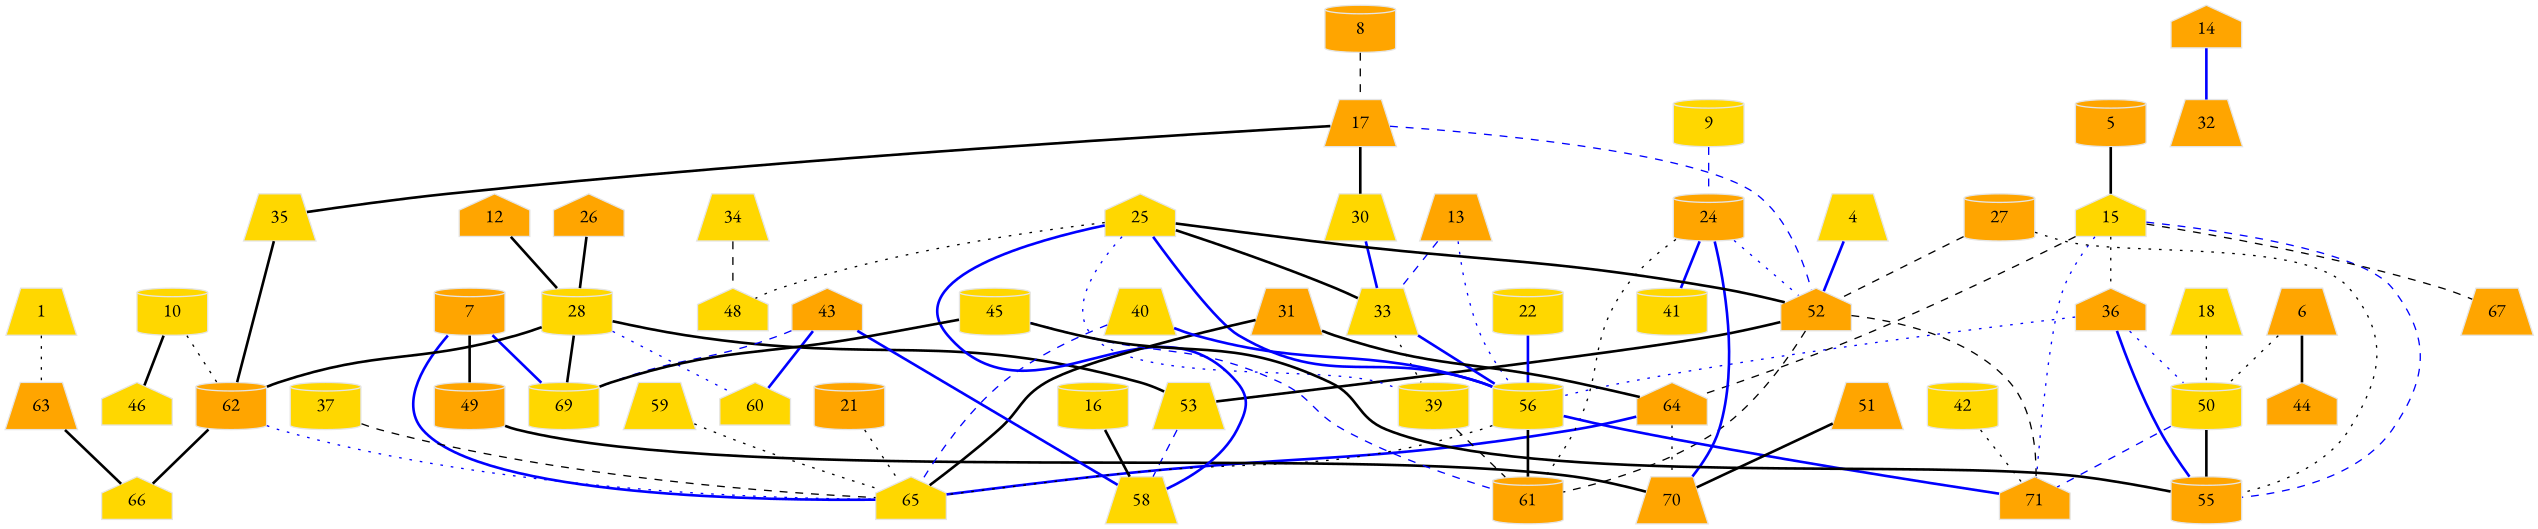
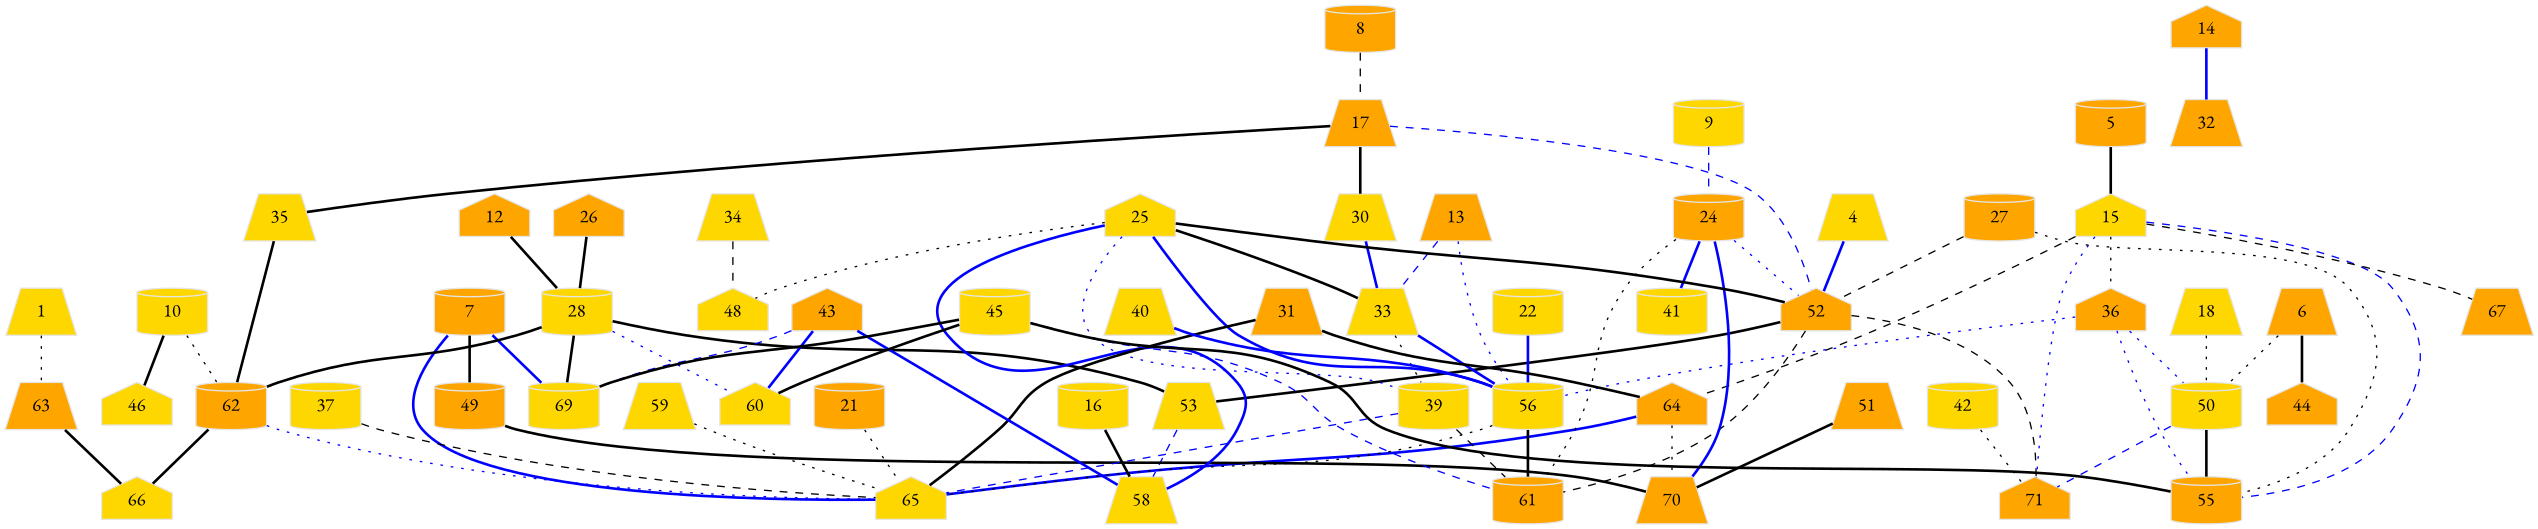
edge "45" -- "60": added
edge "40" -- "65": now "39" -- "65"
edge "36" -- "55": style bold -> dotted
edge "56" -- "71": removed
